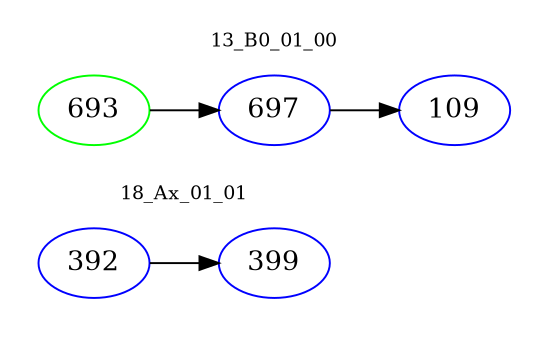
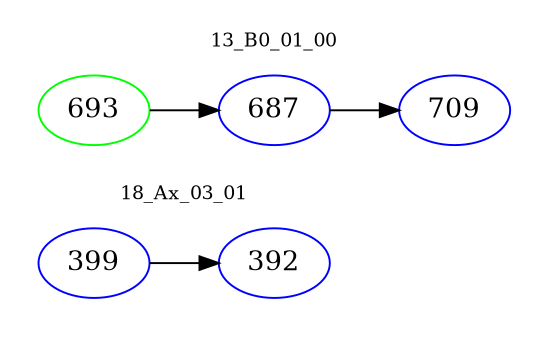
node "697": label "697" -> "687"
node "109": label "109" -> "709"
cluster "18_Ax_01_01": label "18_Ax_01_01" -> "18_Ax_03_01"
edge "392" -> "399": reversed
